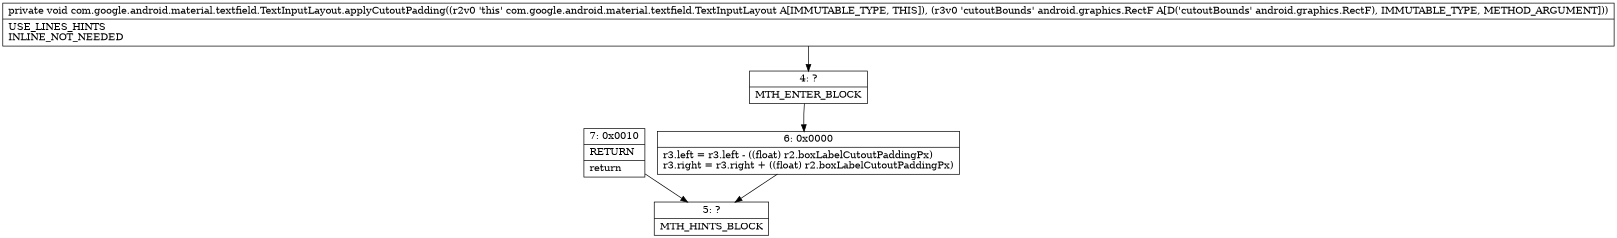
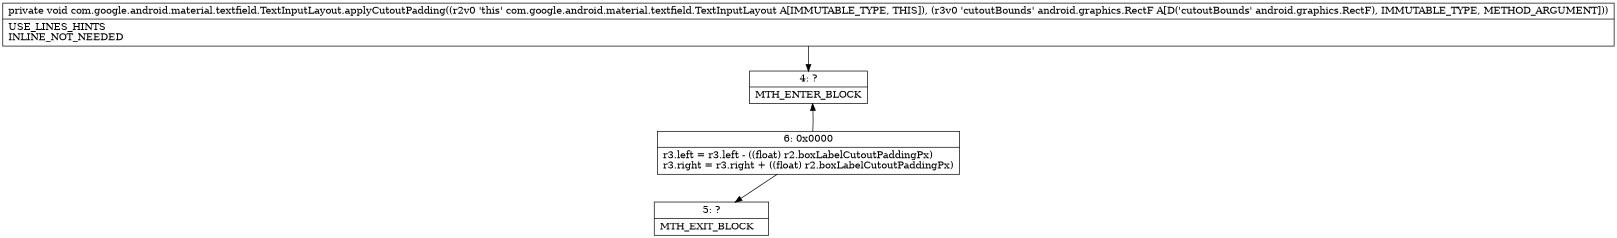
edge "4: ?" -> "6: 0x0000": reversed
node "7: 0x0010": removed
node "5: ?": text "MTH_HINTS_BLOCK" -> "MTH_EXIT_BLOCK"
